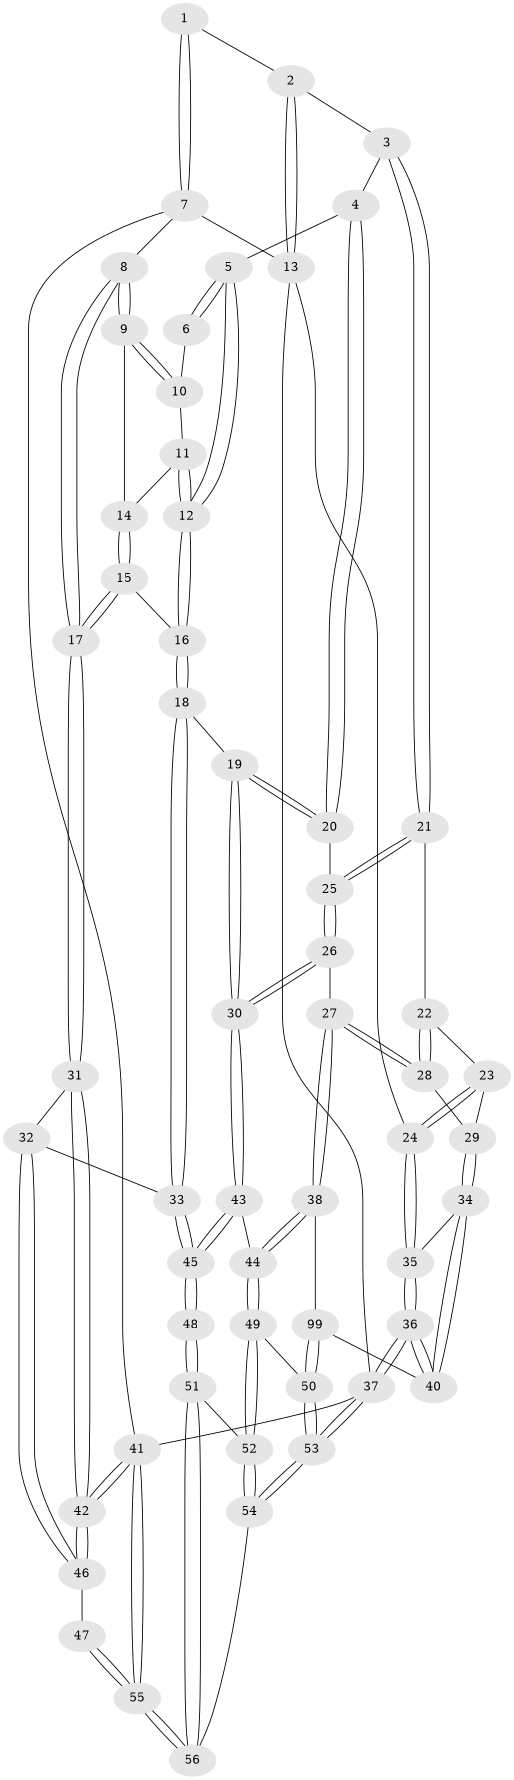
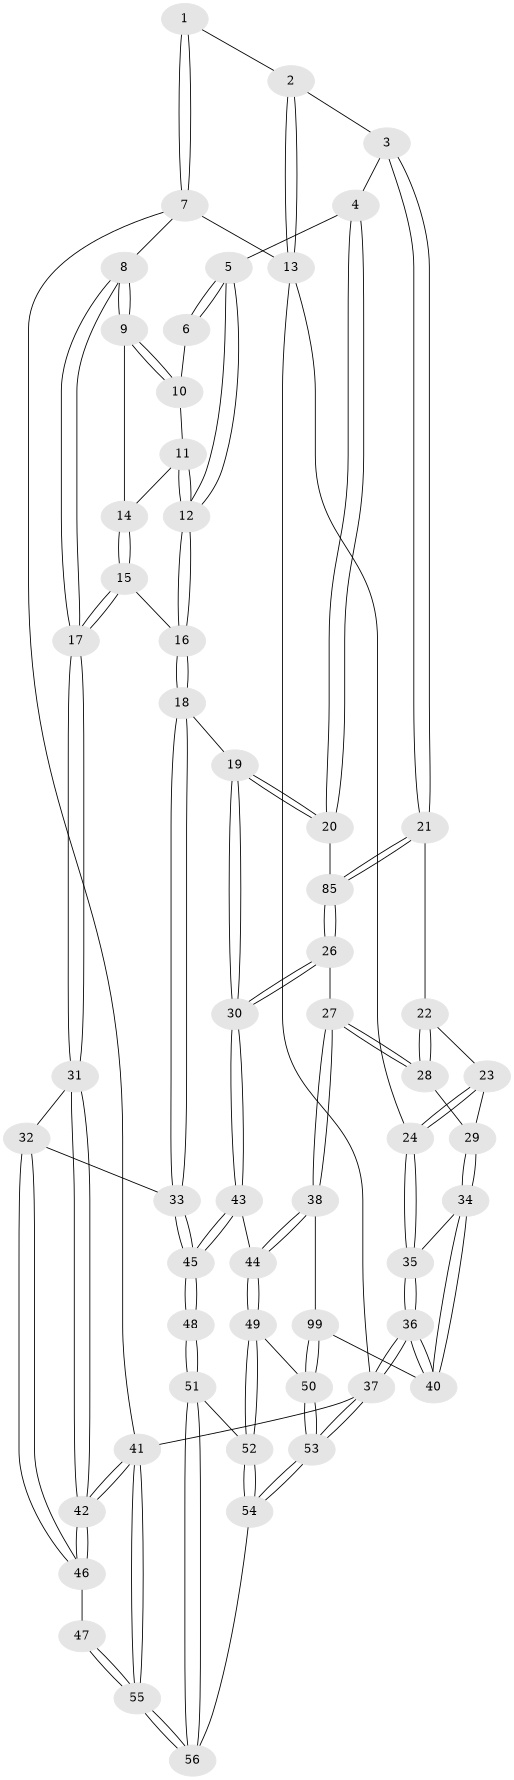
node "25": label "25" -> "85"
